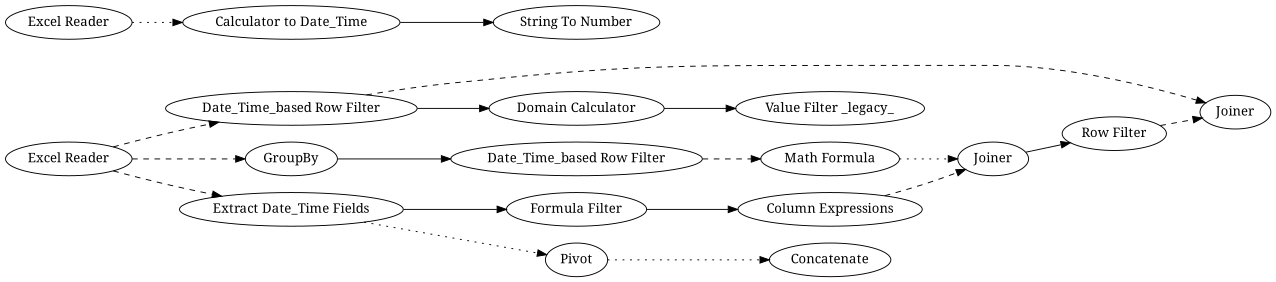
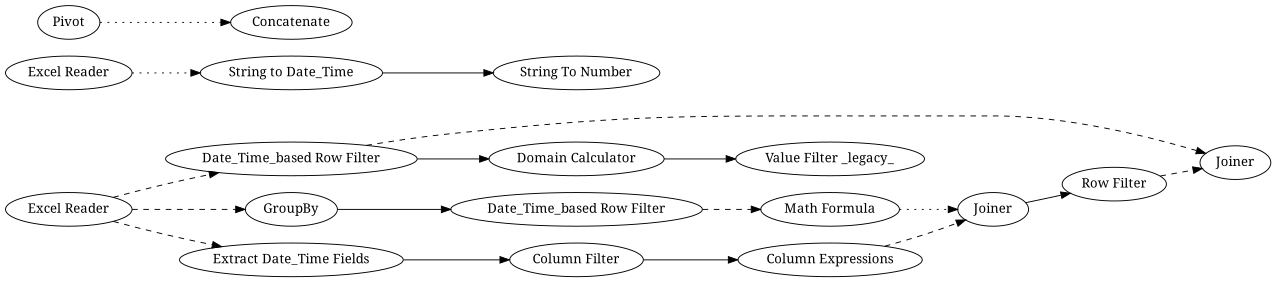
node "Calculator to Date_Time": label "Calculator to Date_Time" -> "String to Date_Time"
node "Formula Filter": label "Formula Filter" -> "Column Filter"
edge "Extract Date_Time Fields" -> "Pivot": removed
